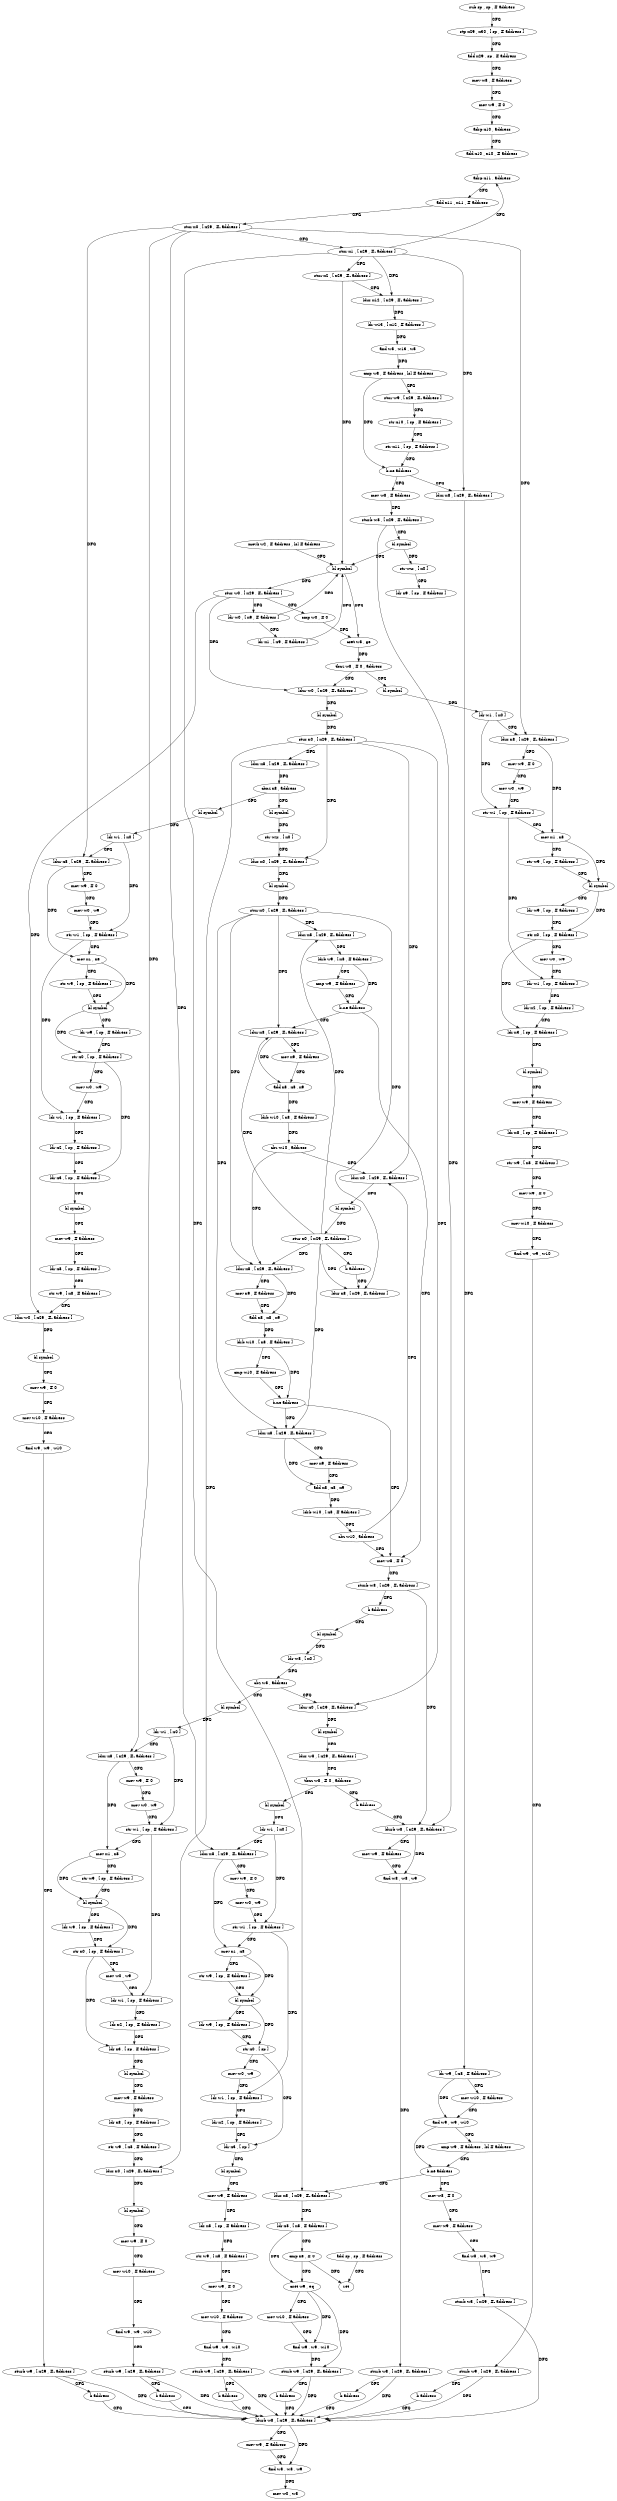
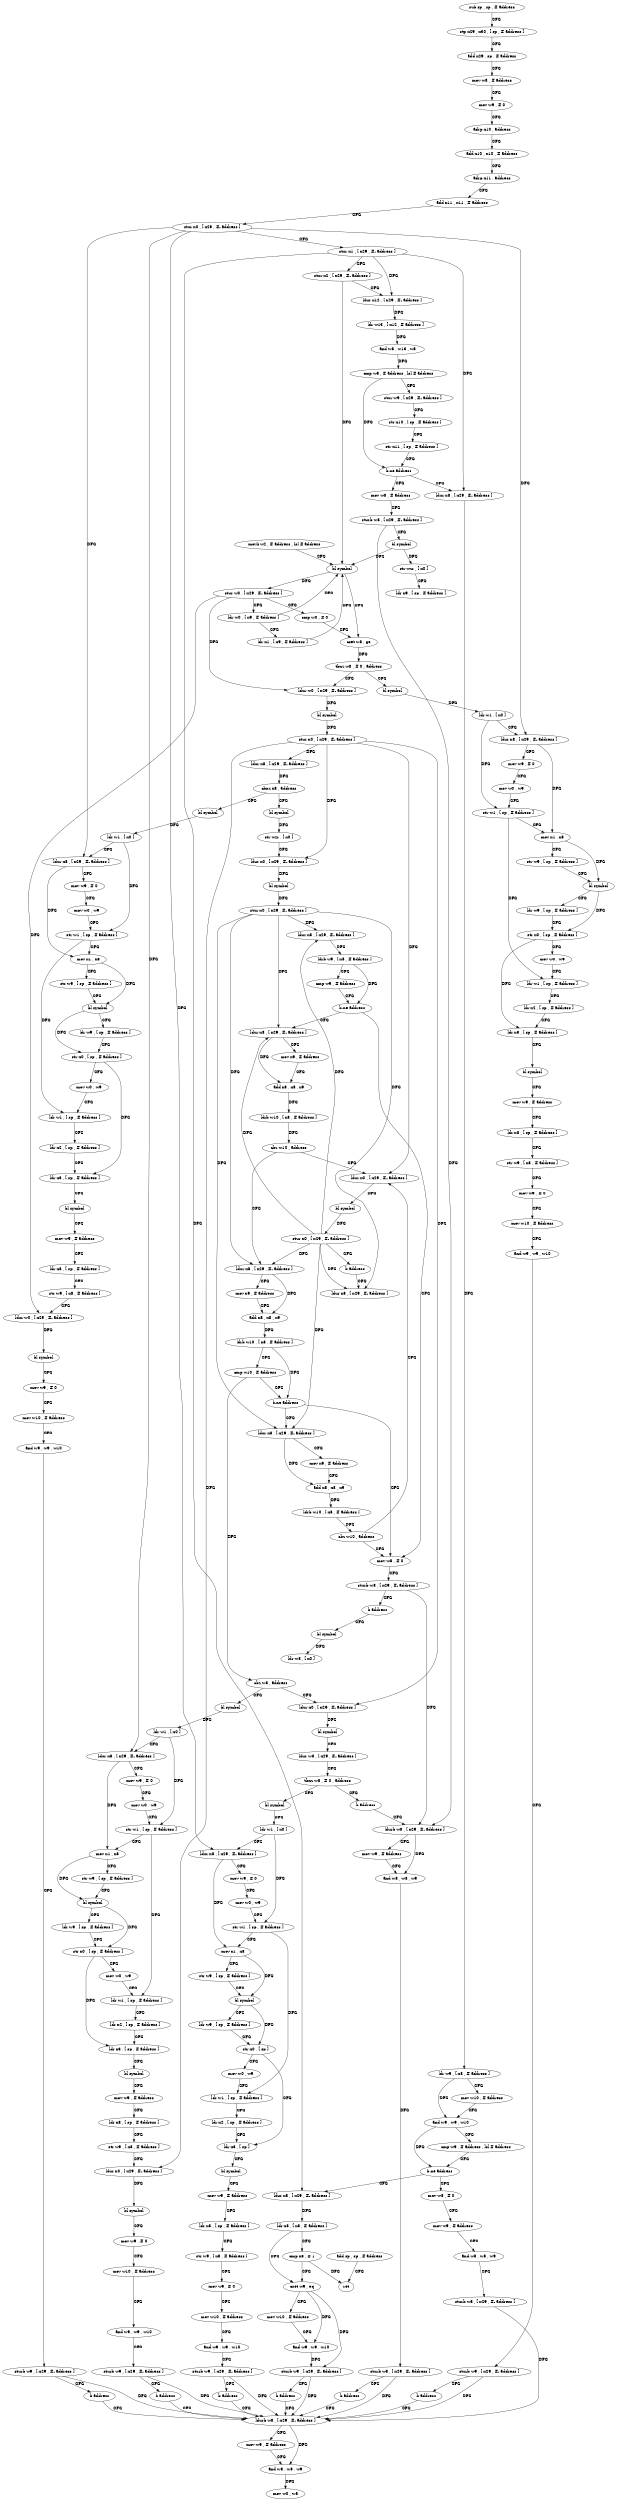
edge "stur x1 , [ x29 , #- address ]" -> "adrp x11 , address": now "add x10 , x10 , # address" -> "adrp x11 , address"
edge "ldr w8 , [ x0 ]" -> "cbz w8 , address": now "cmp w10 , # address" -> "cbz w8 , address"
node "cmp x8 , # 0": label "cmp x8 , # 0" -> "cmp x8 , # 1"
